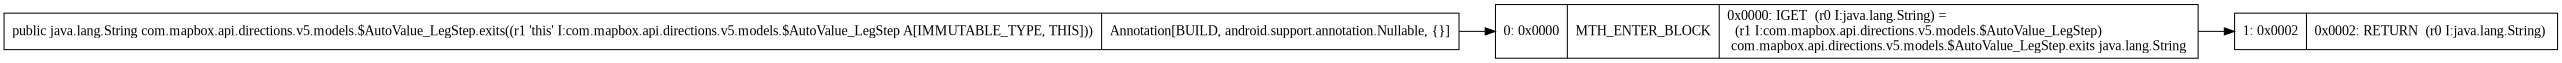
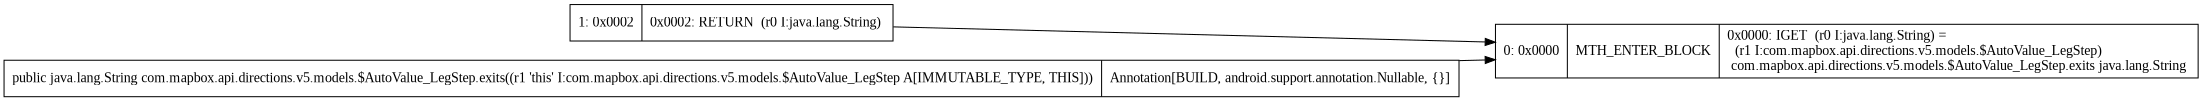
edge "0: 0x0000" -> "1: 0x0002": reversed
